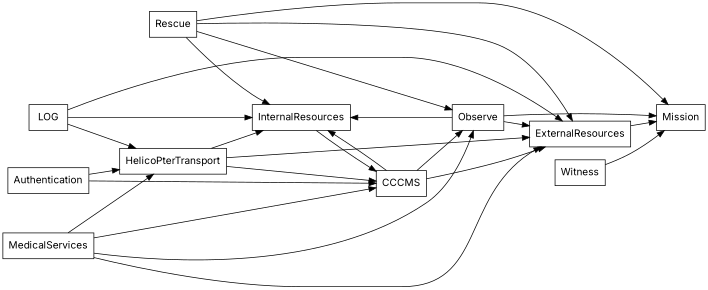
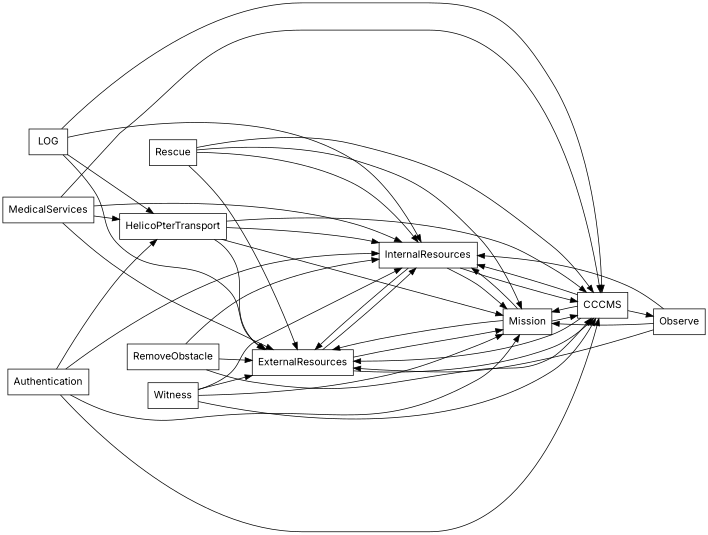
edge "LOG" -> "CCCMS": added
edge "Rescue" -> "Observe": now "Rescue" -> "CCCMS"
edge "MedicalServices" -> "Observe": now "MedicalServices" -> "InternalResources"
edge "HelicoPterTransport" -> "Mission": added
edge "Authentication" -> "InternalResources": added
edge "InternalResources" -> "Mission": added
edge "Mission" -> "InternalResources": added
edge "InternalResources" -> "ExternalResources": added
edge "CCCMS" -> "Mission": added
edge "ExternalResources" -> "InternalResources": added
edge "Mission" -> "CCCMS": added
edge "Witness" -> "InternalResources": added
edge "Mission" -> "ExternalResources": added
node "RemoveObstacle": added
edge "ExternalResources" -> "CCCMS": added
edge "Witness" -> "ExternalResources": added
edge "Authentication" -> "Mission": added
edge "Witness" -> "CCCMS": added
